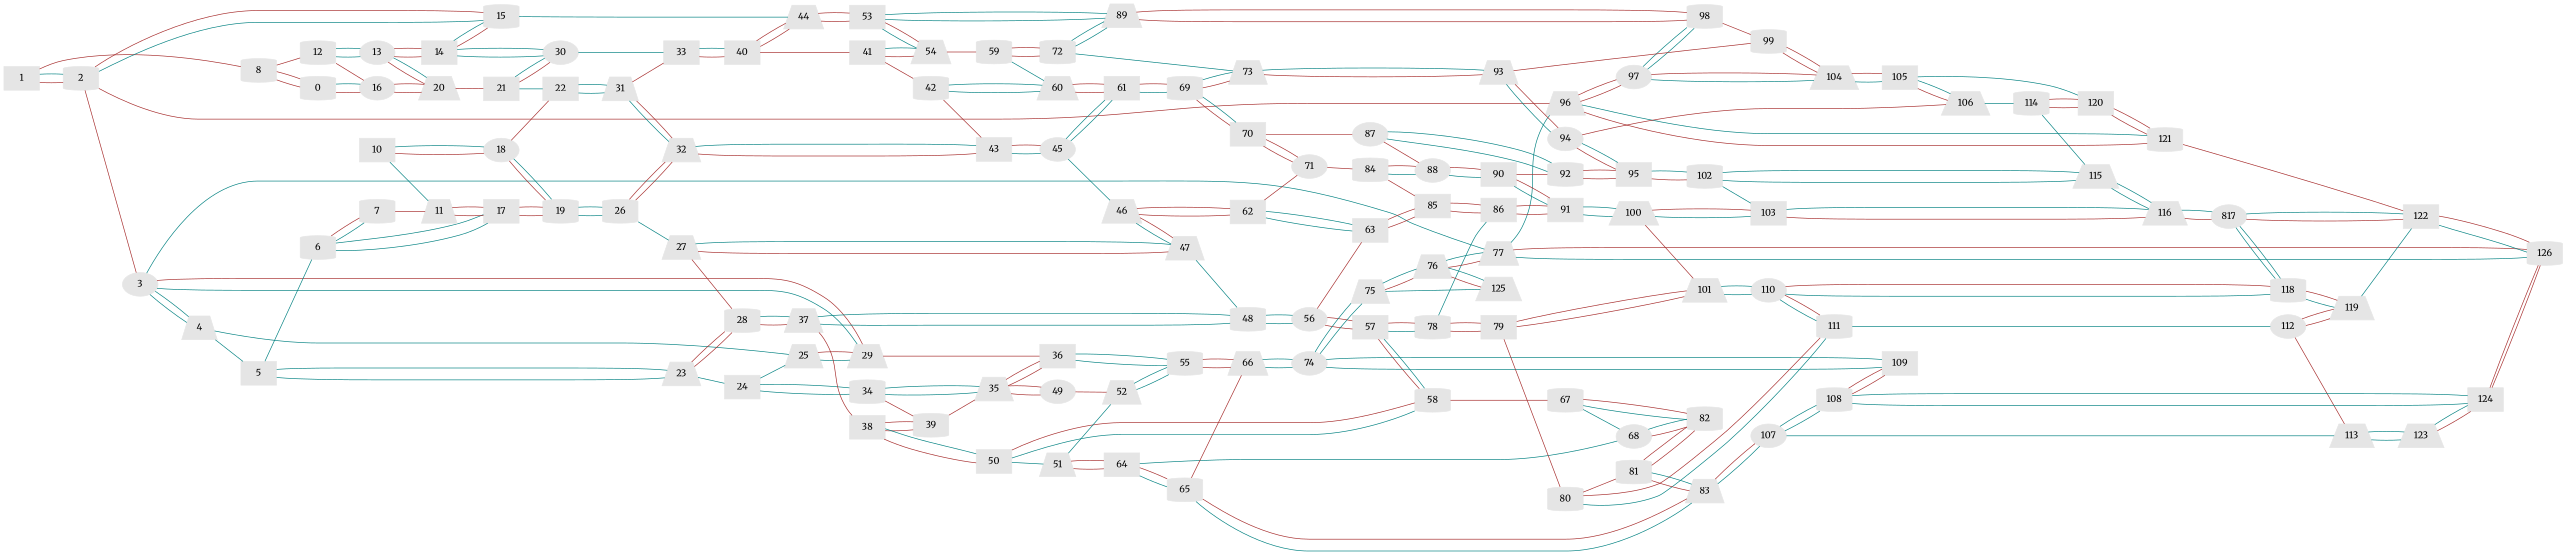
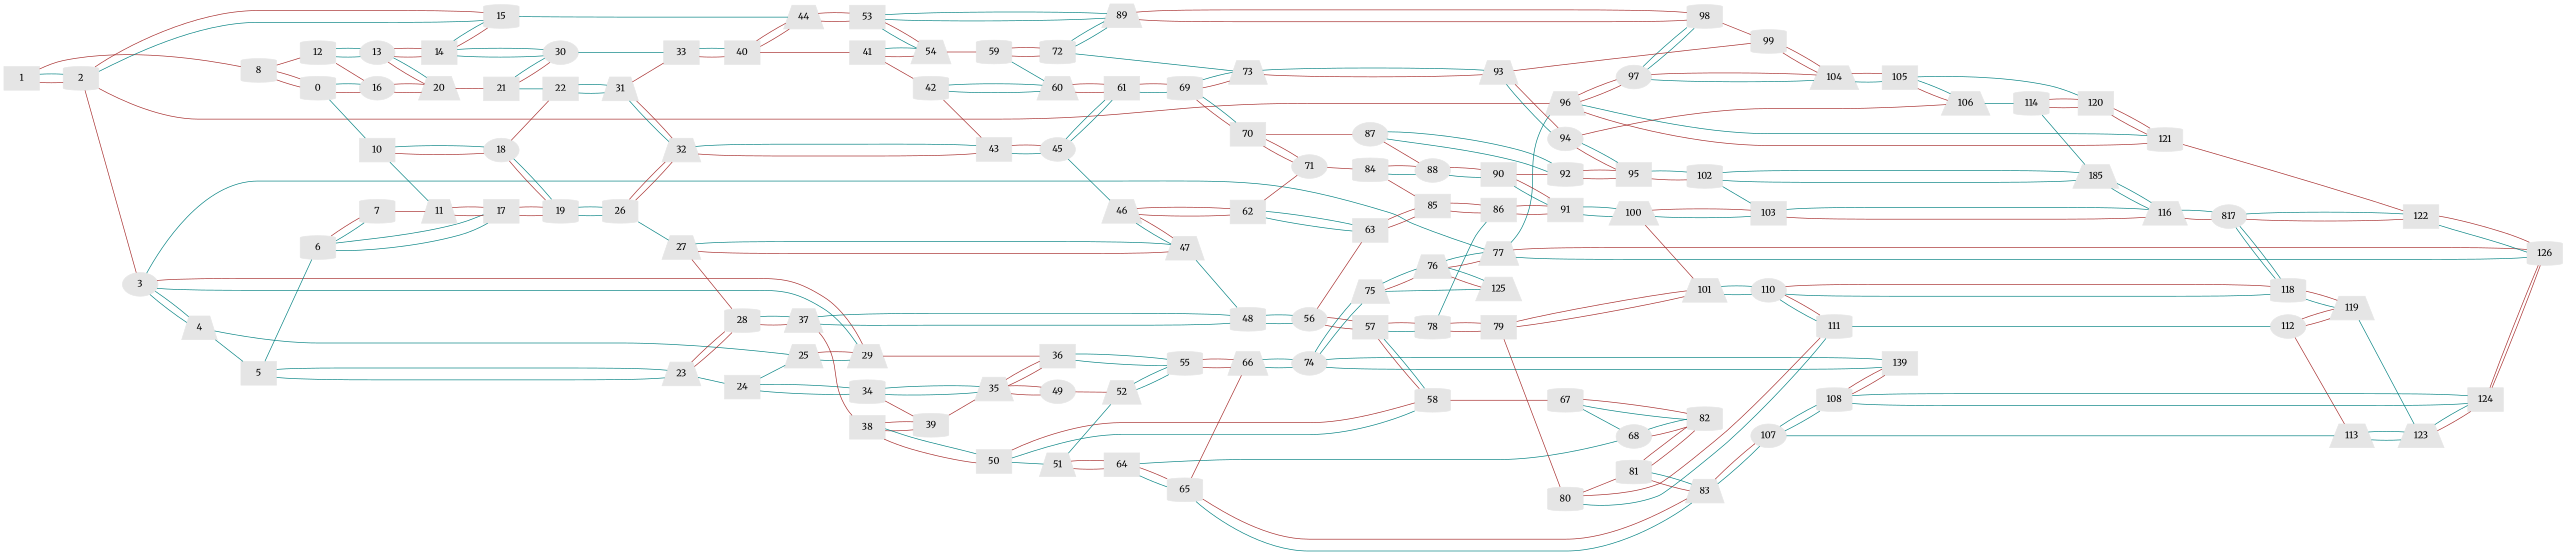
edge "0" -- "10": added
node "115": label "115" -> "185"
edge "122" -- "119": now "123" -- "119"
node "109": label "109" -> "139"
